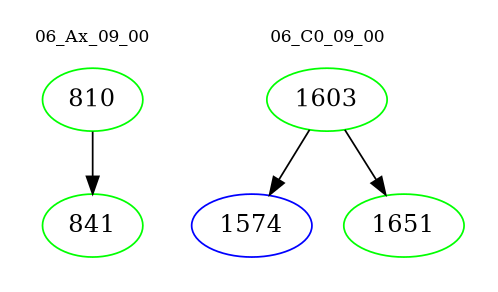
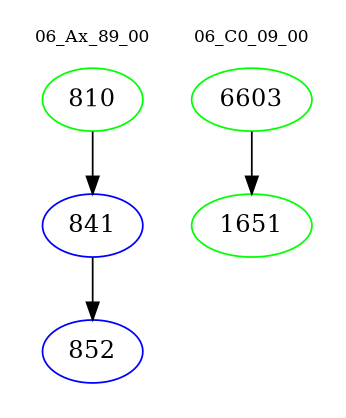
cluster "06_Ax_09_00": label "06_Ax_09_00" -> "06_Ax_89_00"
node "1603": label "1603" -> "6603"
node "841": color green -> blue
node "1574": removed
node "852": added
